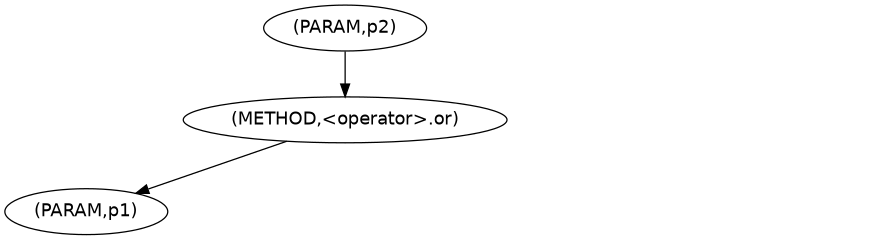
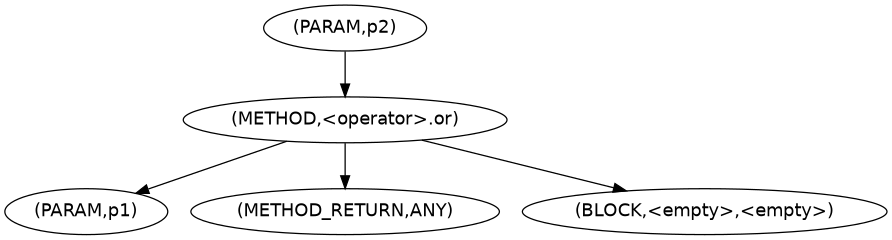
node "(METHOD_RETURN,ANY)": added
node "(BLOCK,<empty>,<empty>)": added
